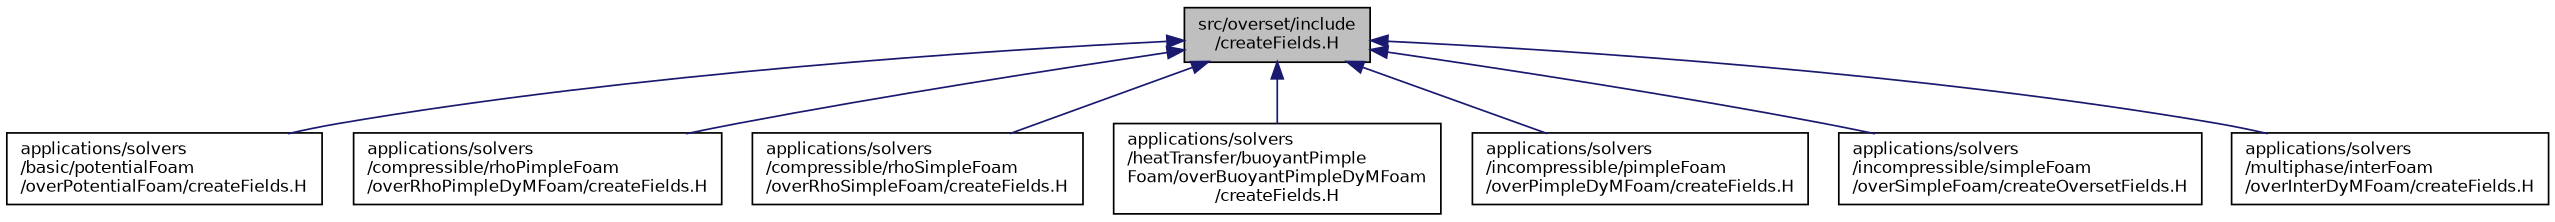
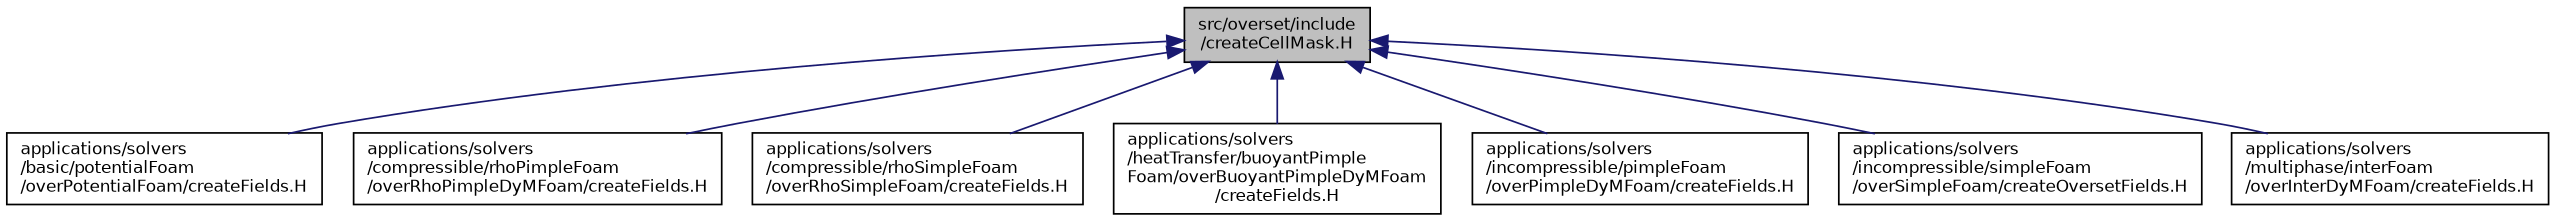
node "src/overset/include /createFields.H": label "src/overset/include /createFields.H" -> "src/overset/include /createCellMask.H"
